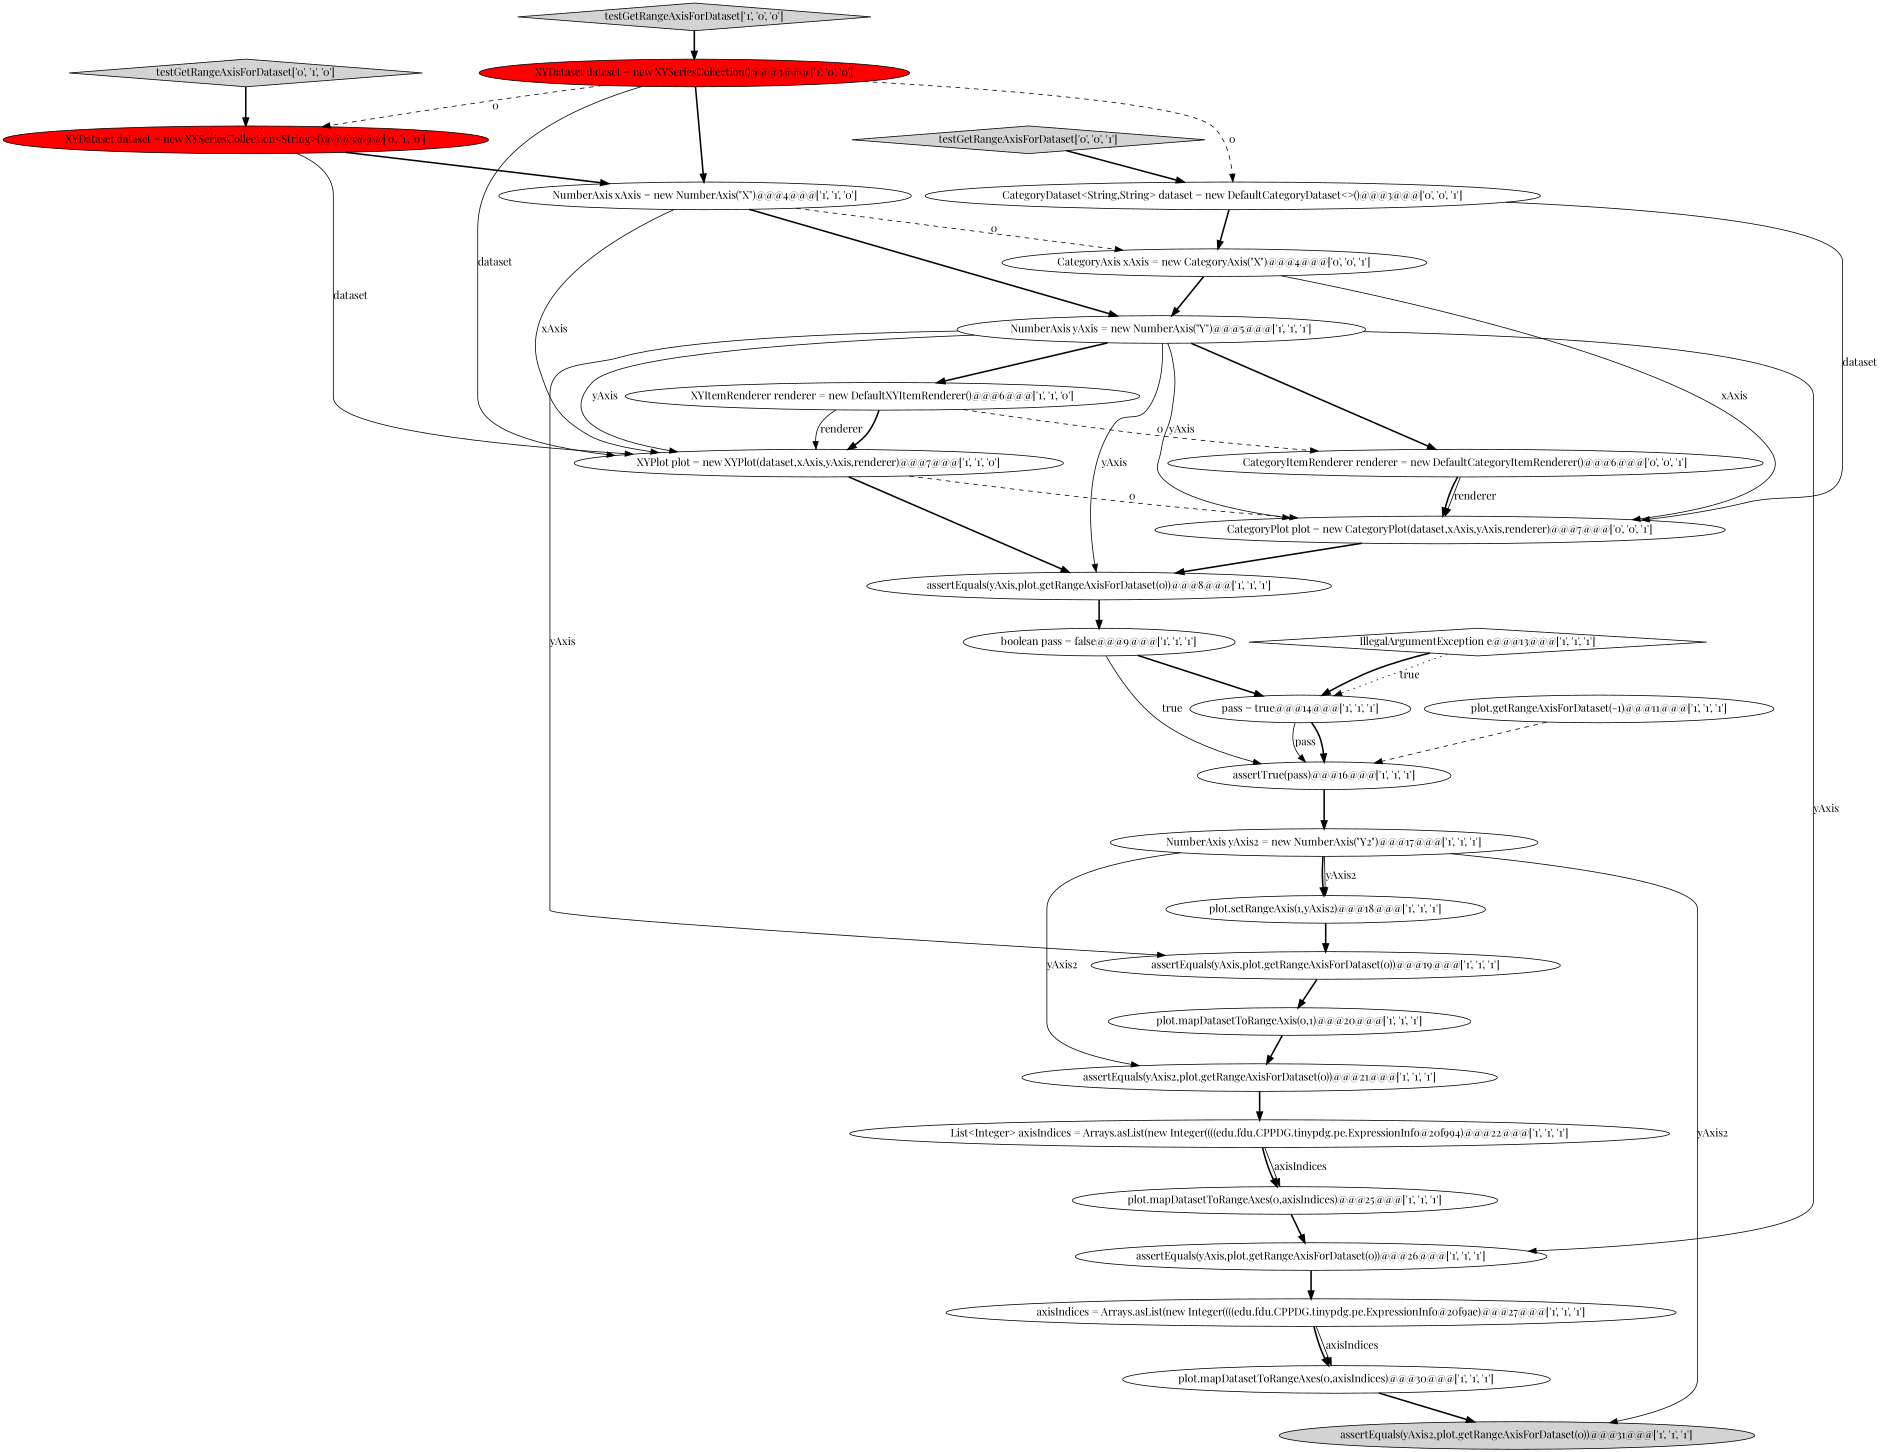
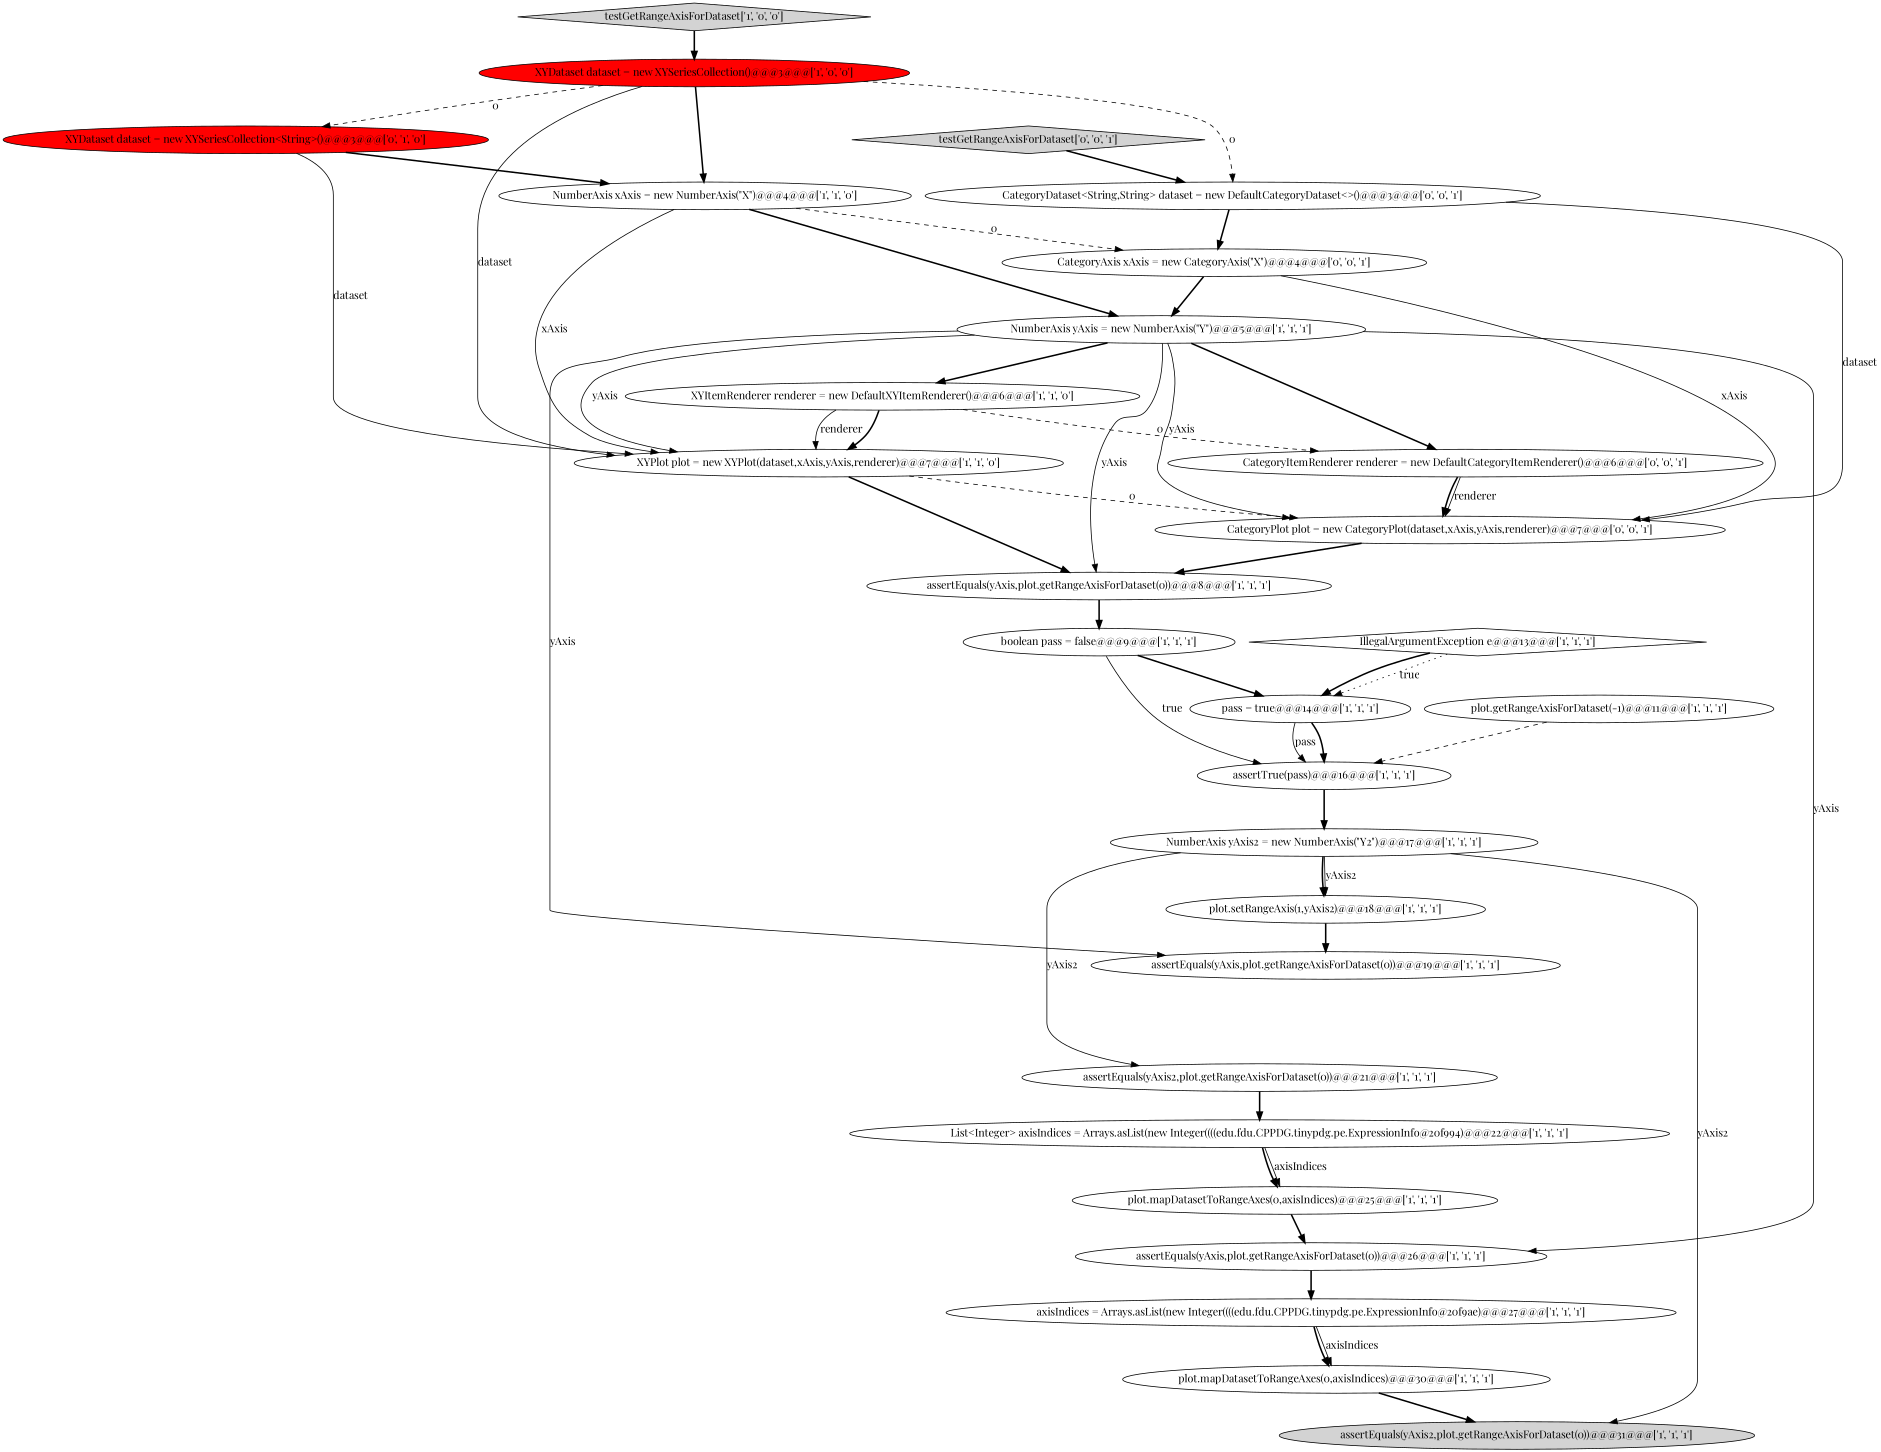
node "testGetRangeAxisForDataset['0', '1', '0']": removed
node "plot.mapDatasetToRangeAxis(0,1)@@@20@@@['1', '1', '1']": removed
